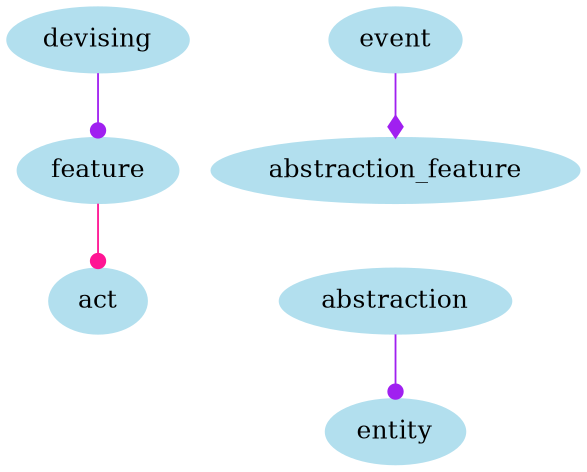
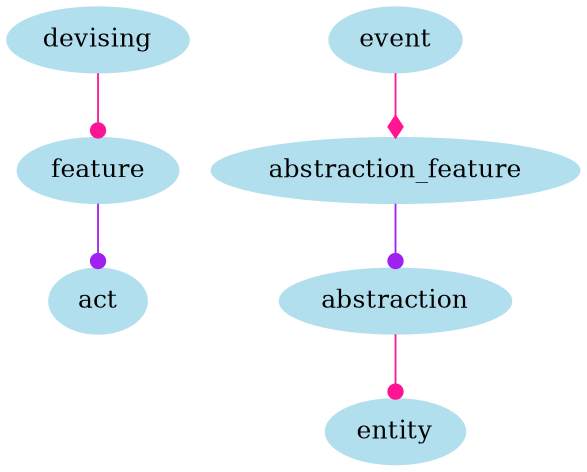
edge "event" -> "abstraction_feature": color purple -> deeppink
edge "devising" -> "feature": color purple -> deeppink
edge "feature" -> "act": color deeppink -> purple
edge "abstraction_feature" -> "abstraction": added
edge "abstraction" -> "entity": color purple -> deeppink
